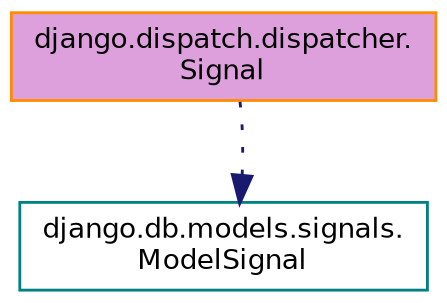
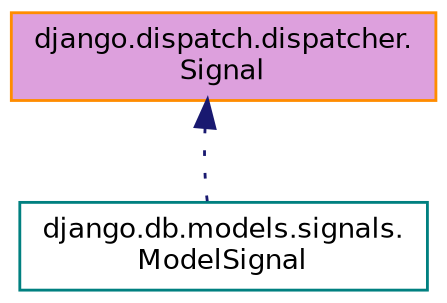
edge "django.dispatch.dispatcher. Signal" -> "django.db.models.signals. ModelSignal": reversed
